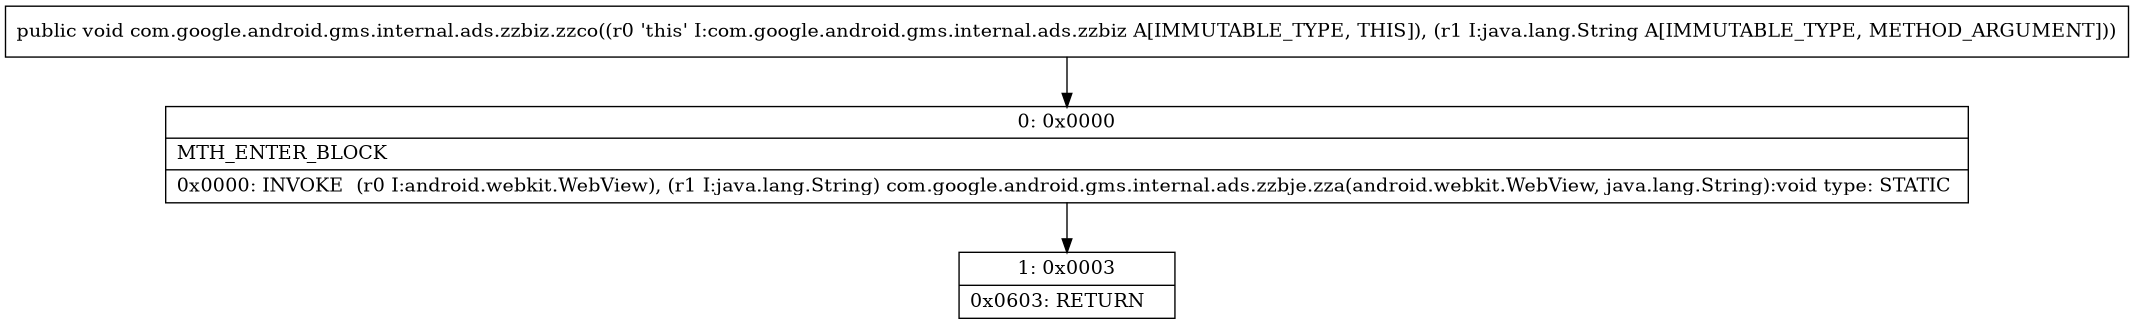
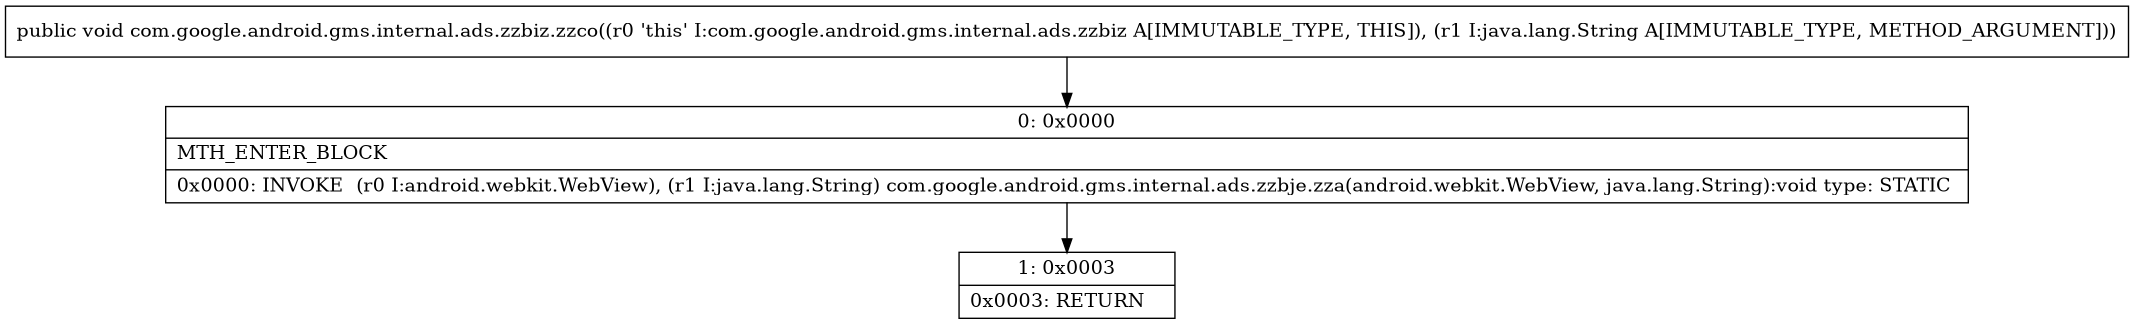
node "1: 0x0003": text "0x0603: RETURN" -> "0x0003: RETURN"
